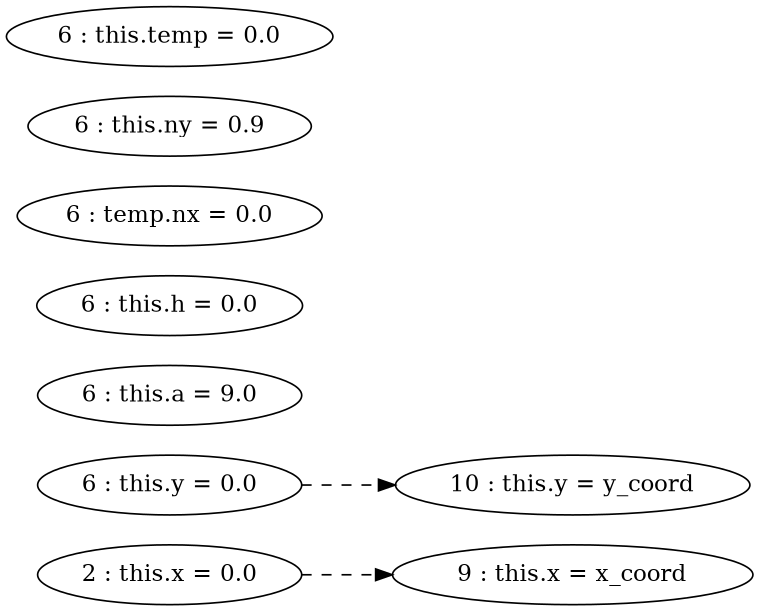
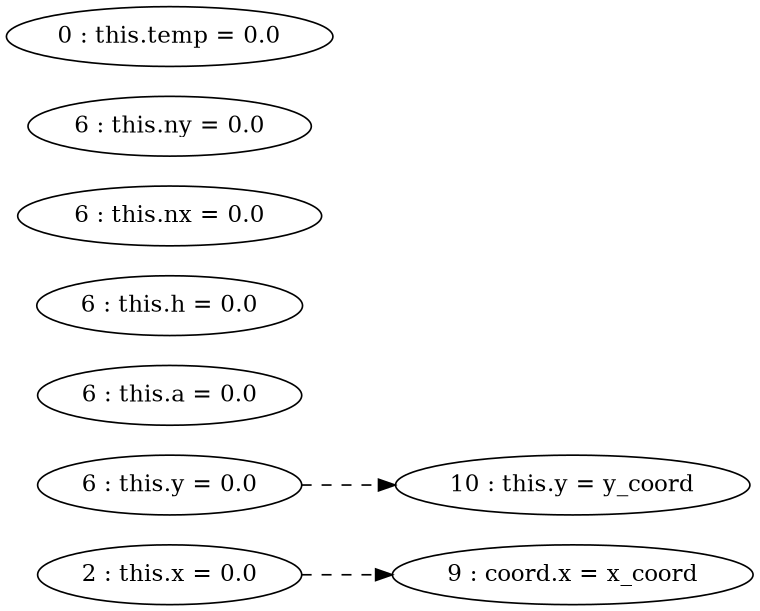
node "6 : this.temp = 0.0": label "6 : this.temp = 0.0" -> "0 : this.temp = 0.0"
node "6 : this.ny = 0.9": label "6 : this.ny = 0.9" -> "6 : this.ny = 0.0"
node "6 : temp.nx = 0.0": label "6 : temp.nx = 0.0" -> "6 : this.nx = 0.0"
node "6 : this.a = 9.0": label "6 : this.a = 9.0" -> "6 : this.a = 0.0"
node "9 : this.x = x_coord": label "9 : this.x = x_coord" -> "9 : coord.x = x_coord"
